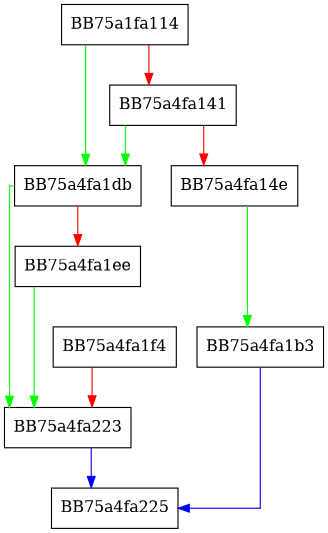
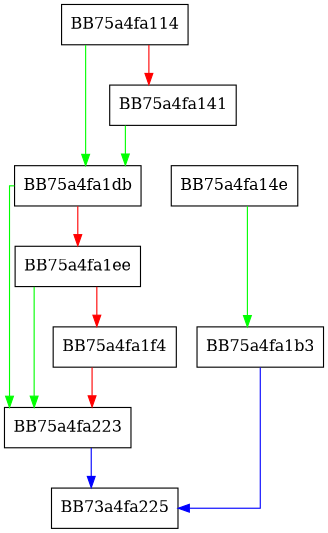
node "BB75a1fa114": label "BB75a1fa114" -> "BB75a4fa114"
edge "BB75a4fa141" -> "BB75a4fa14e": removed
edge "BB75a4fa1ee" -> "BB75a4fa1f4": added
node "BB75a4fa225": label "BB75a4fa225" -> "BB73a4fa225"
